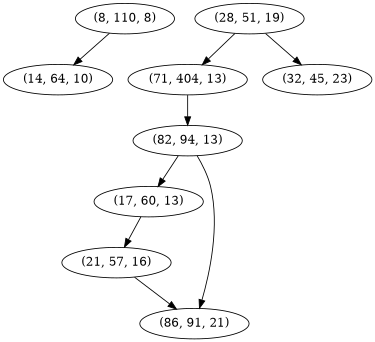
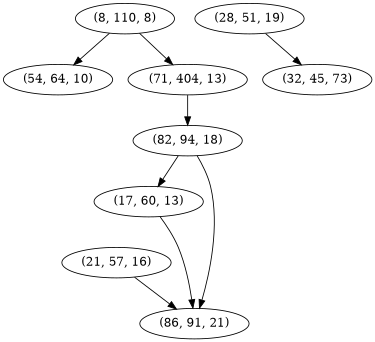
edge "(28, 51, 19)" -> "(71, 404, 13)": now "(8, 110, 8)" -> "(71, 404, 13)"
node "(14, 64, 10)": label "(14, 64, 10)" -> "(54, 64, 10)"
node "(32, 45, 23)": label "(32, 45, 23)" -> "(32, 45, 73)"
node "(82, 94, 13)": label "(82, 94, 13)" -> "(82, 94, 18)"
edge "(17, 60, 13)" -> "(21, 57, 16)": now "(17, 60, 13)" -> "(86, 91, 21)"
